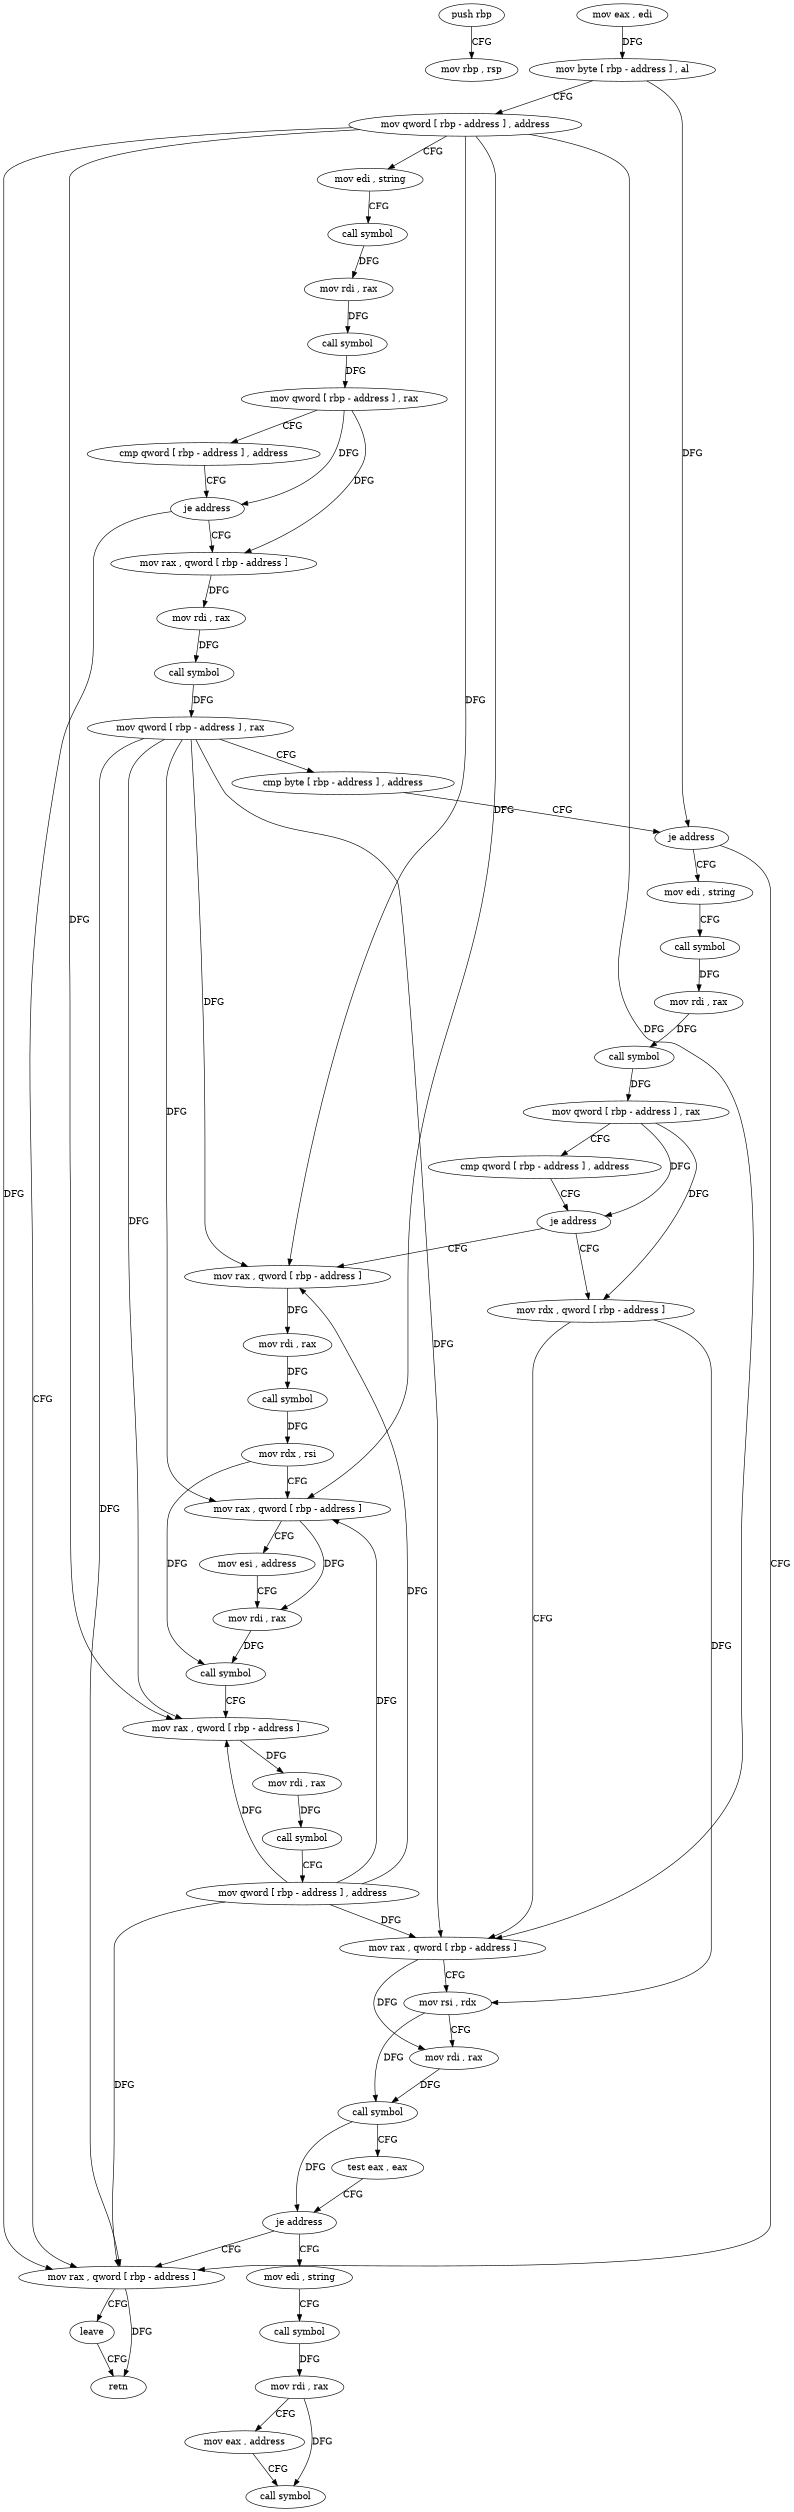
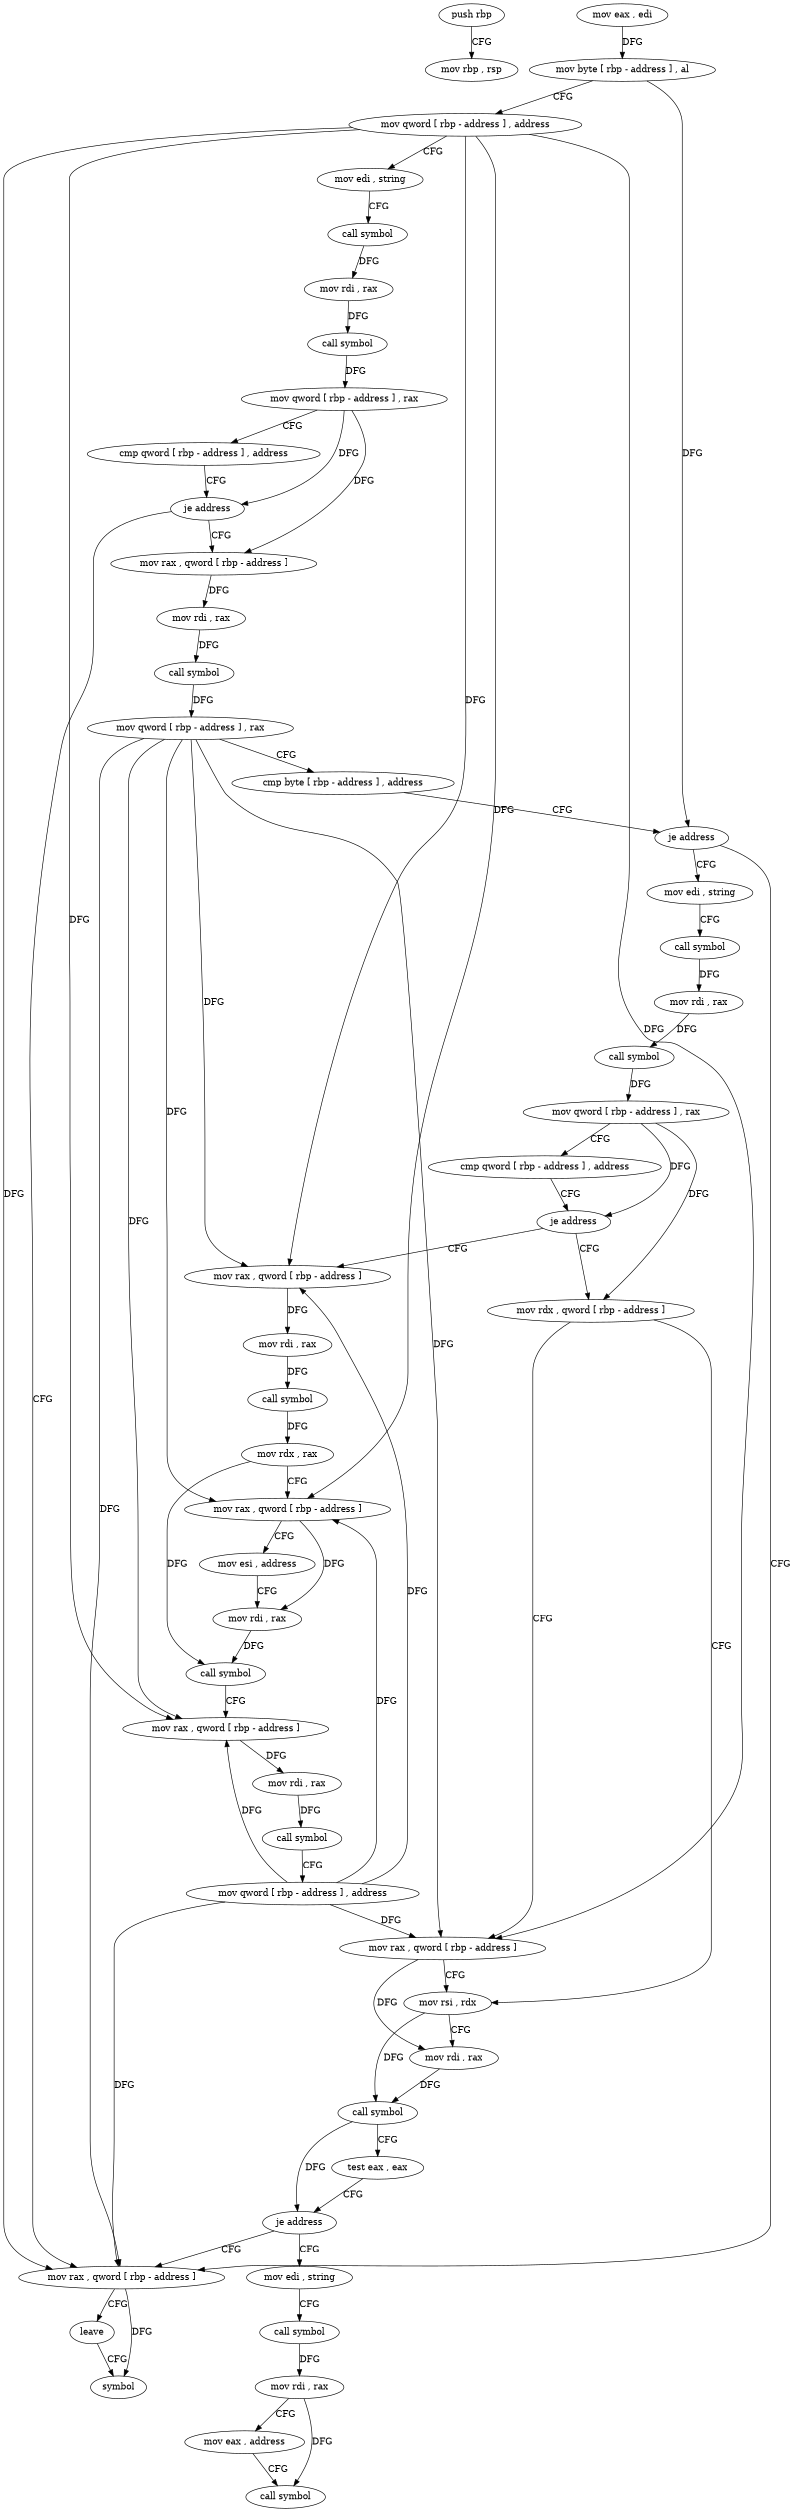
node "mov rdx , rsi": label "mov rdx , rsi" -> "mov rdx , rax"
edge "mov rdx , qword [ rbp - address ]" -> "mov rsi , rdx": label "DFG" -> "CFG"
node "retn": label "retn" -> "symbol"
